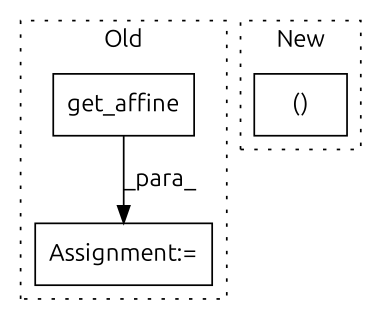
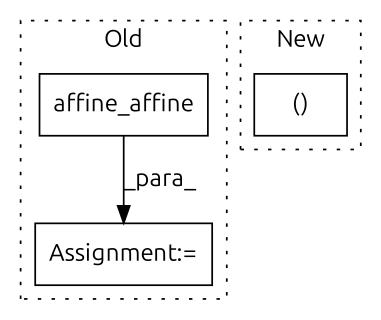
node "get_affine": label "get_affine" -> "affine_affine"
